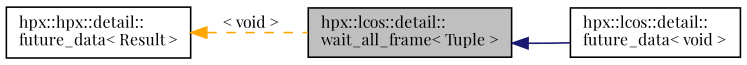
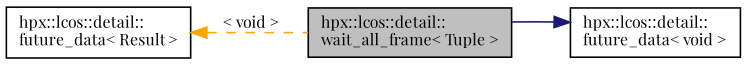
node "hpx::hpx::detail:: future_data< Result >": label "hpx::hpx::detail:: future_data< Result >" -> "hpx::lcos::detail:: future_data< Result >"
edge "hpx::lcos::detail:: future_data< void >" -> "hpx::lcos::detail:: wait_all_frame< Tuple >": reversed
